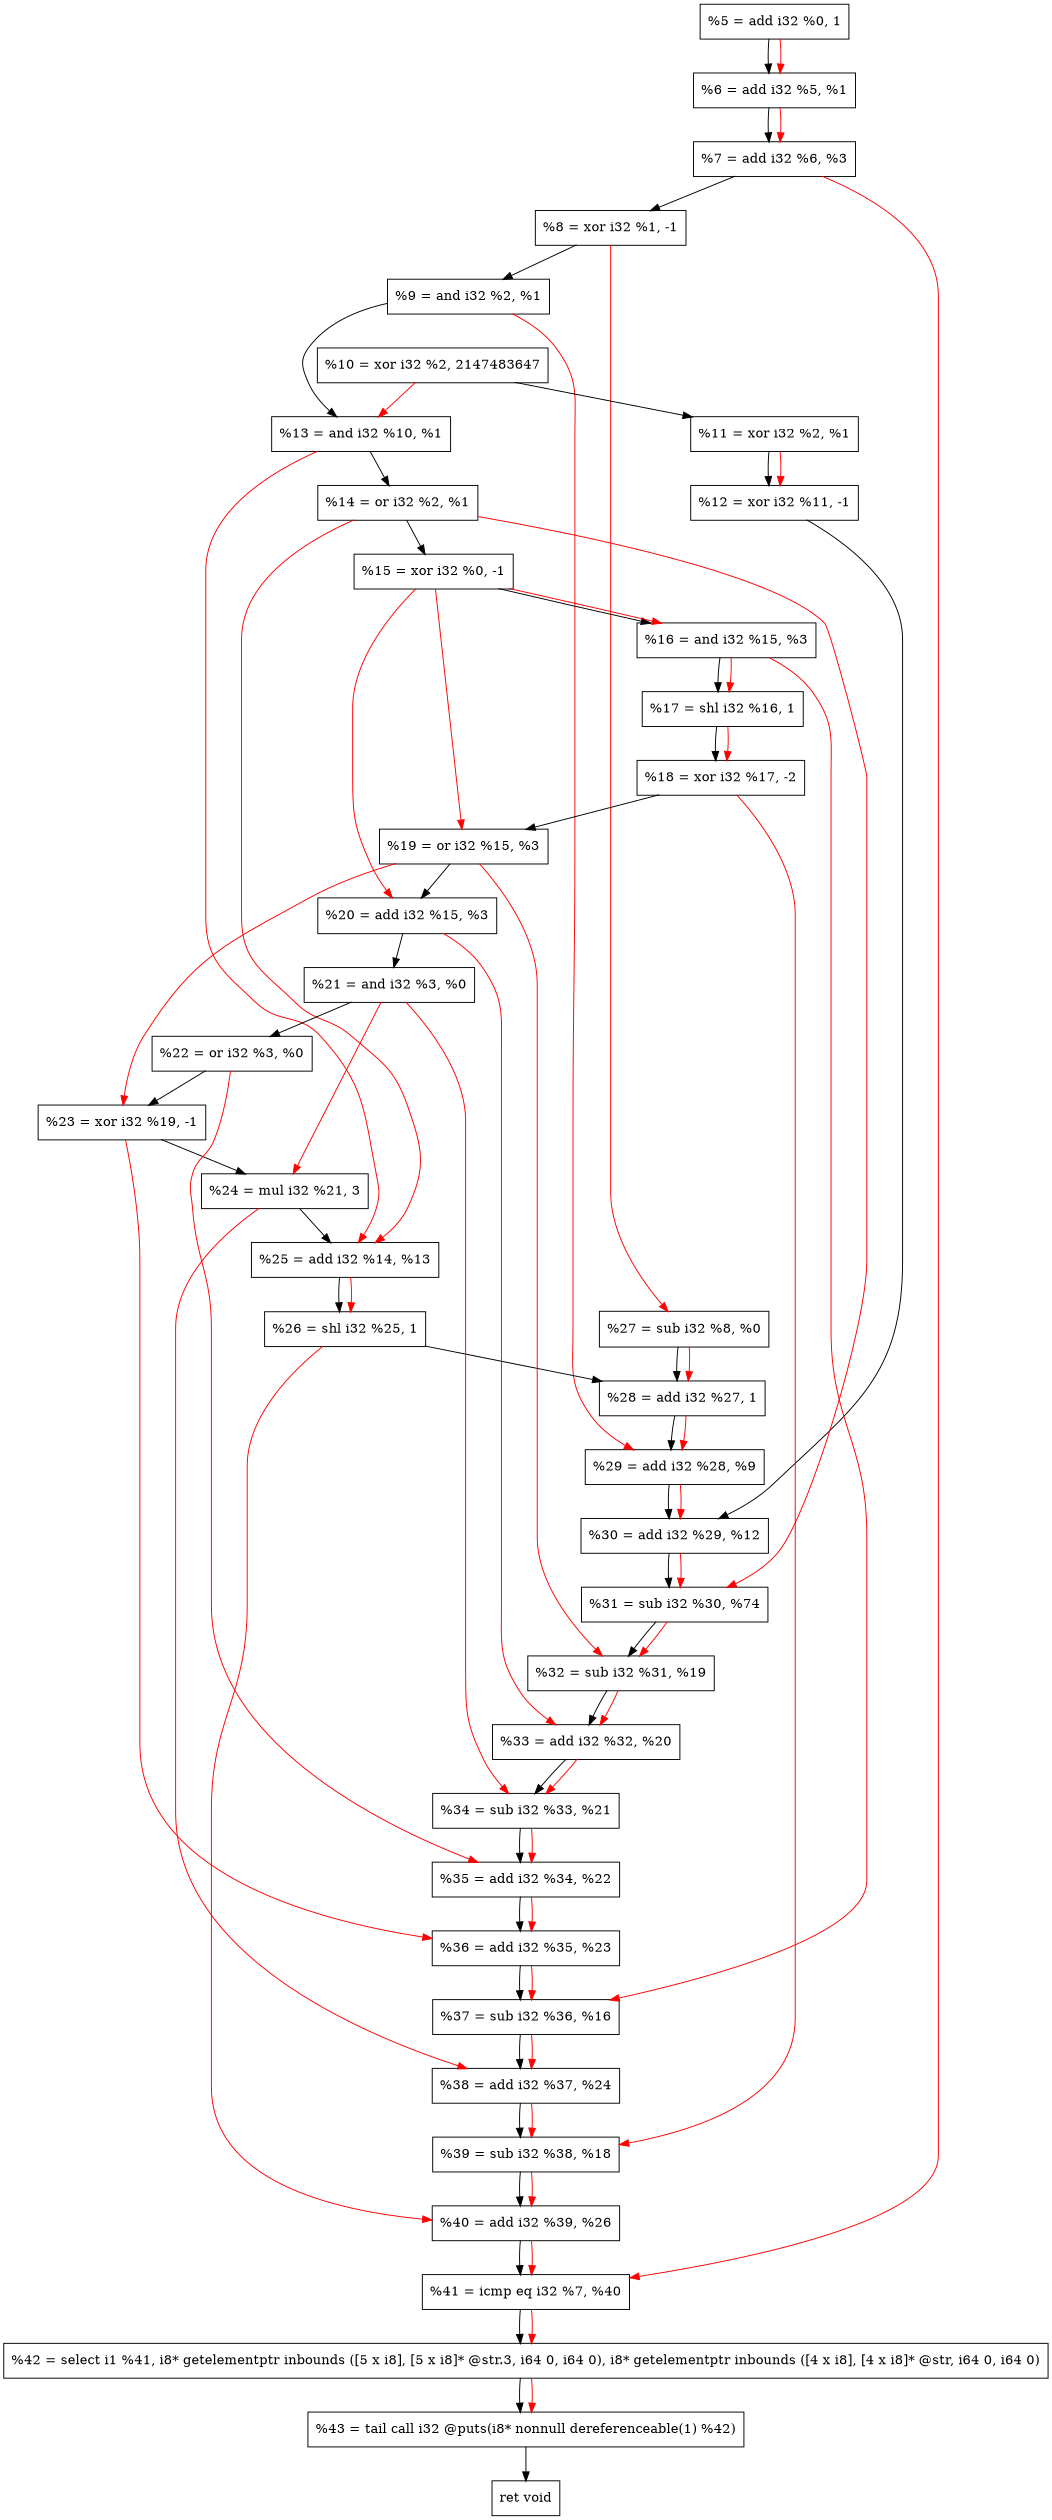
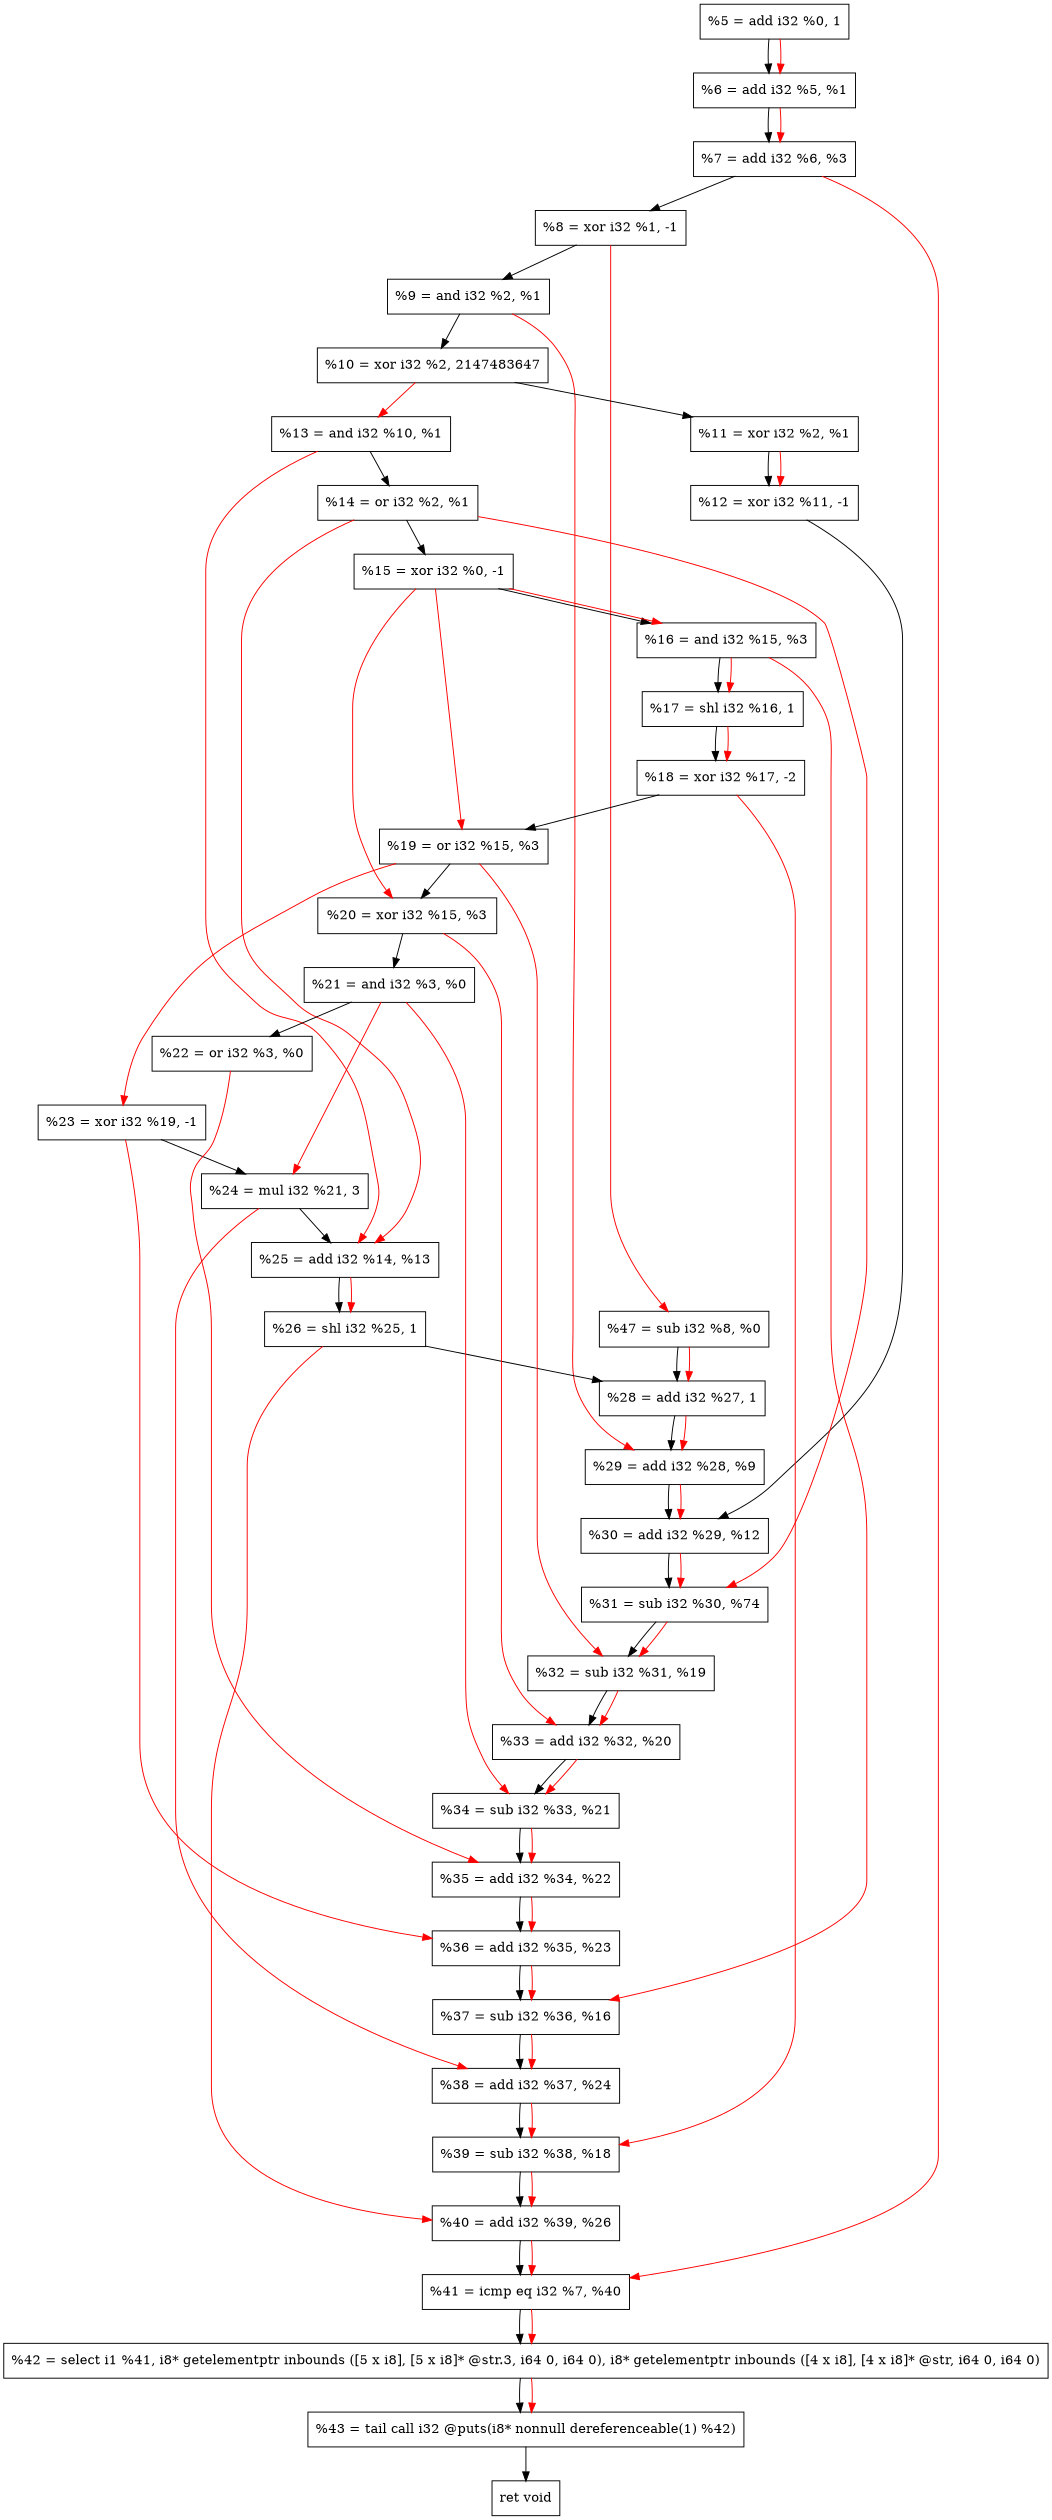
edge "%9 = and i32 %2, %1" -> "%13 = and i32 %10, %1": now "%9 = and i32 %2, %1" -> "%10 = xor i32 %2, 2147483647"
node "%20 = add i32 %15, %3": label "%20 = add i32 %15, %3" -> "%20 = xor i32 %15, %3"
edge "%22 = or i32 %3, %0" -> "%23 = xor i32 %19, -1": removed
node "%27 = sub i32 %8, %0": label "%27 = sub i32 %8, %0" -> "%47 = sub i32 %8, %0"
